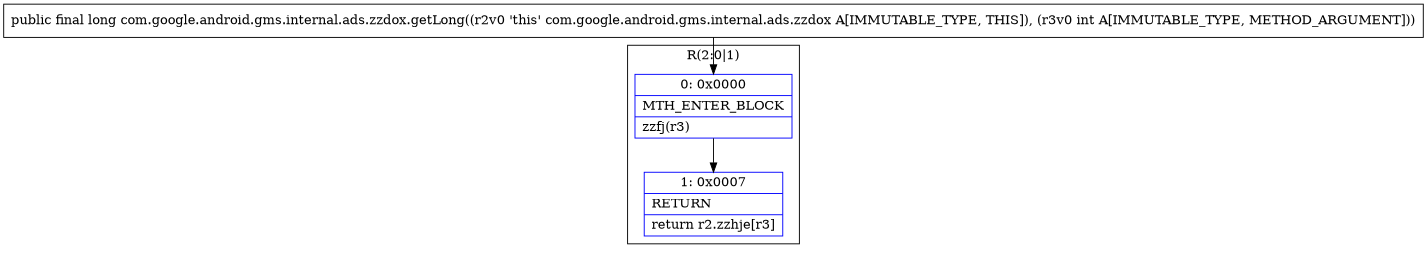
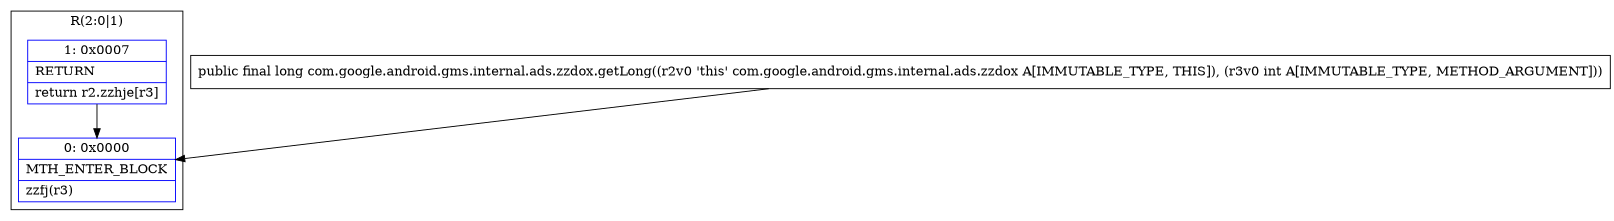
edge "0: 0x0000" -> "1: 0x0007": reversed
